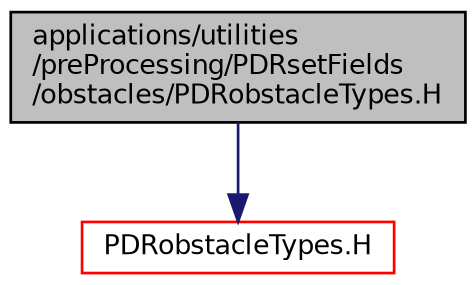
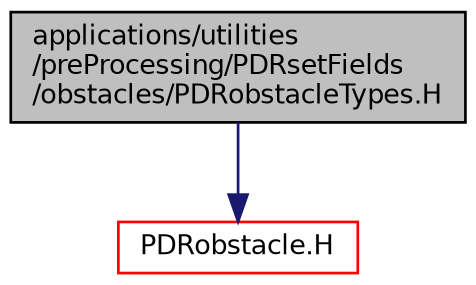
node "PDRobstacleTypes.H": label "PDRobstacleTypes.H" -> "PDRobstacle.H"
